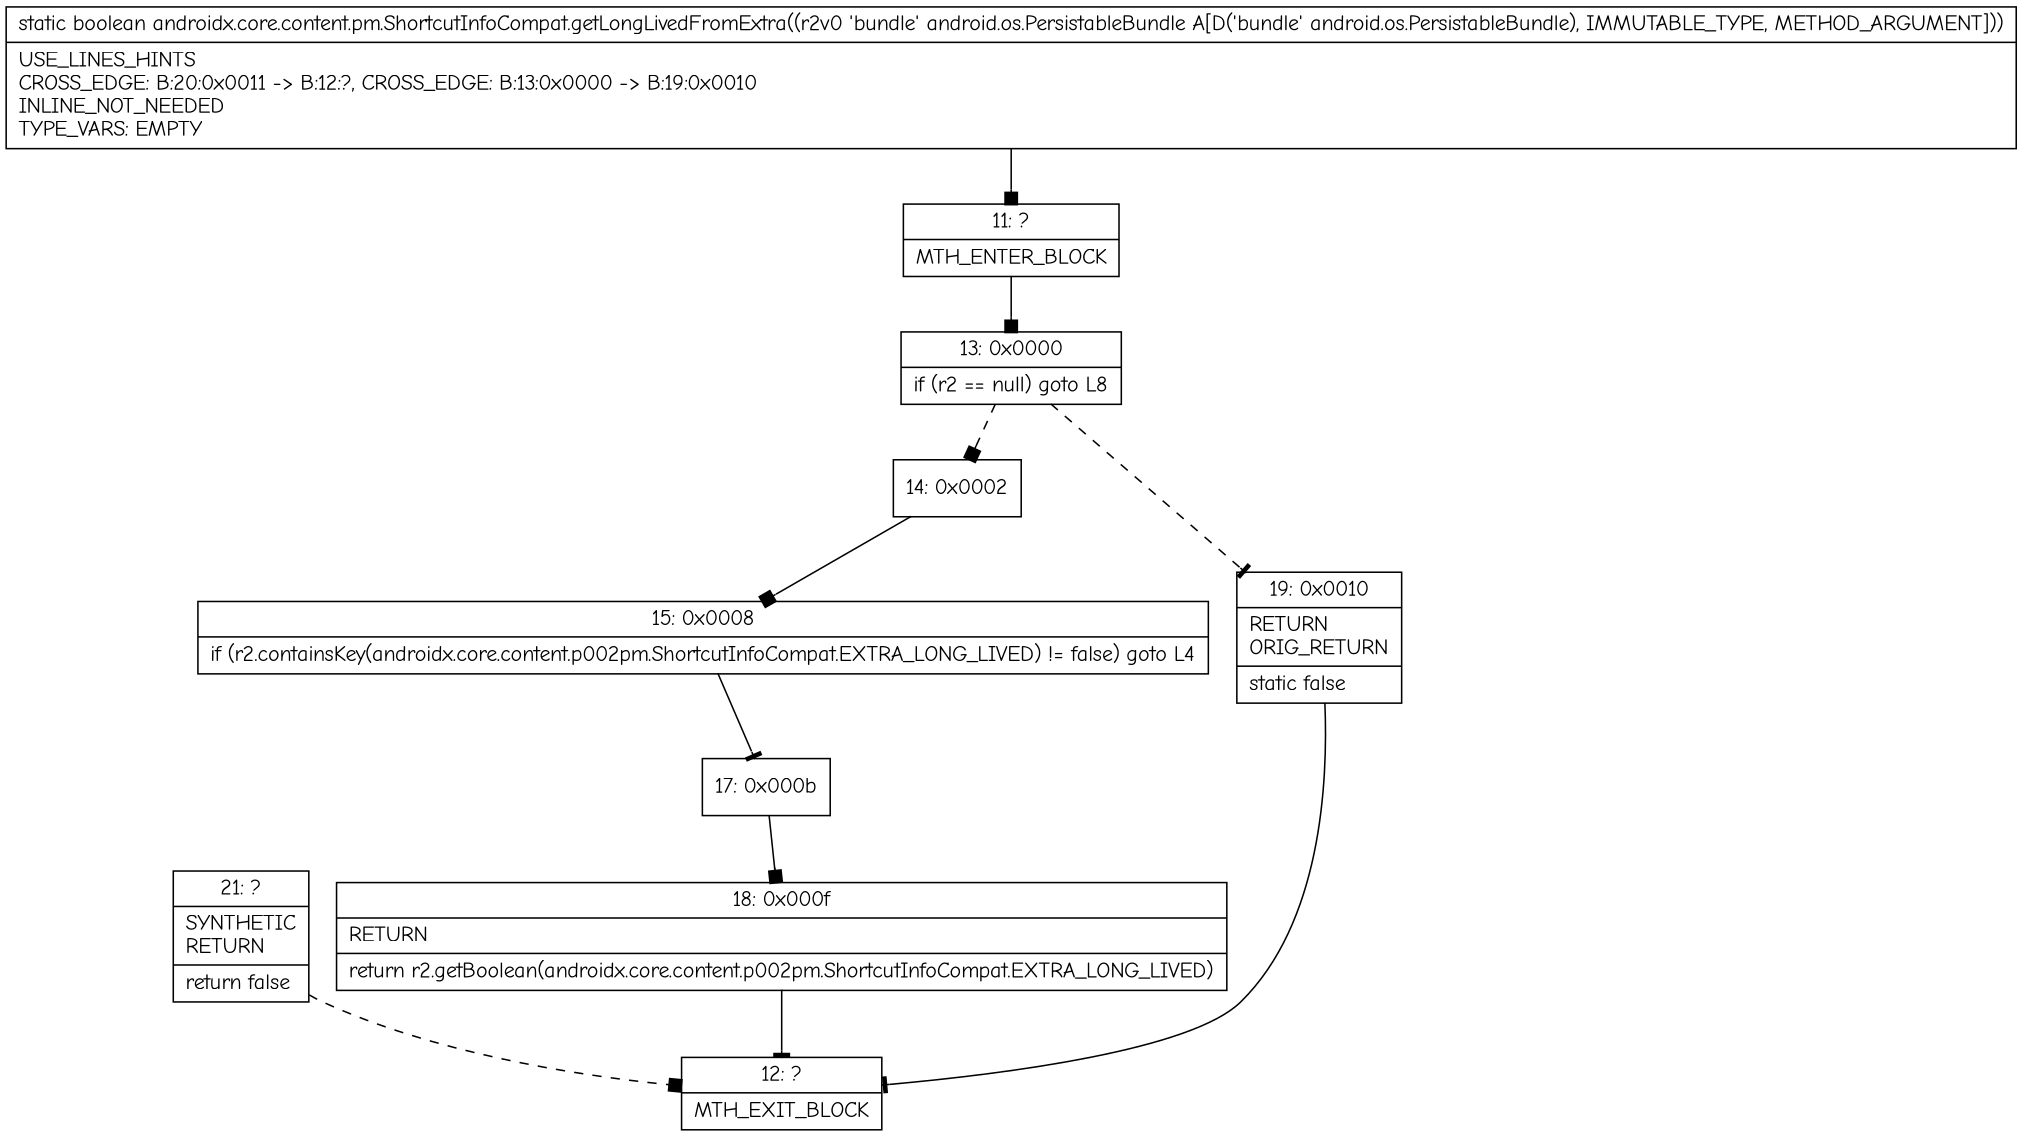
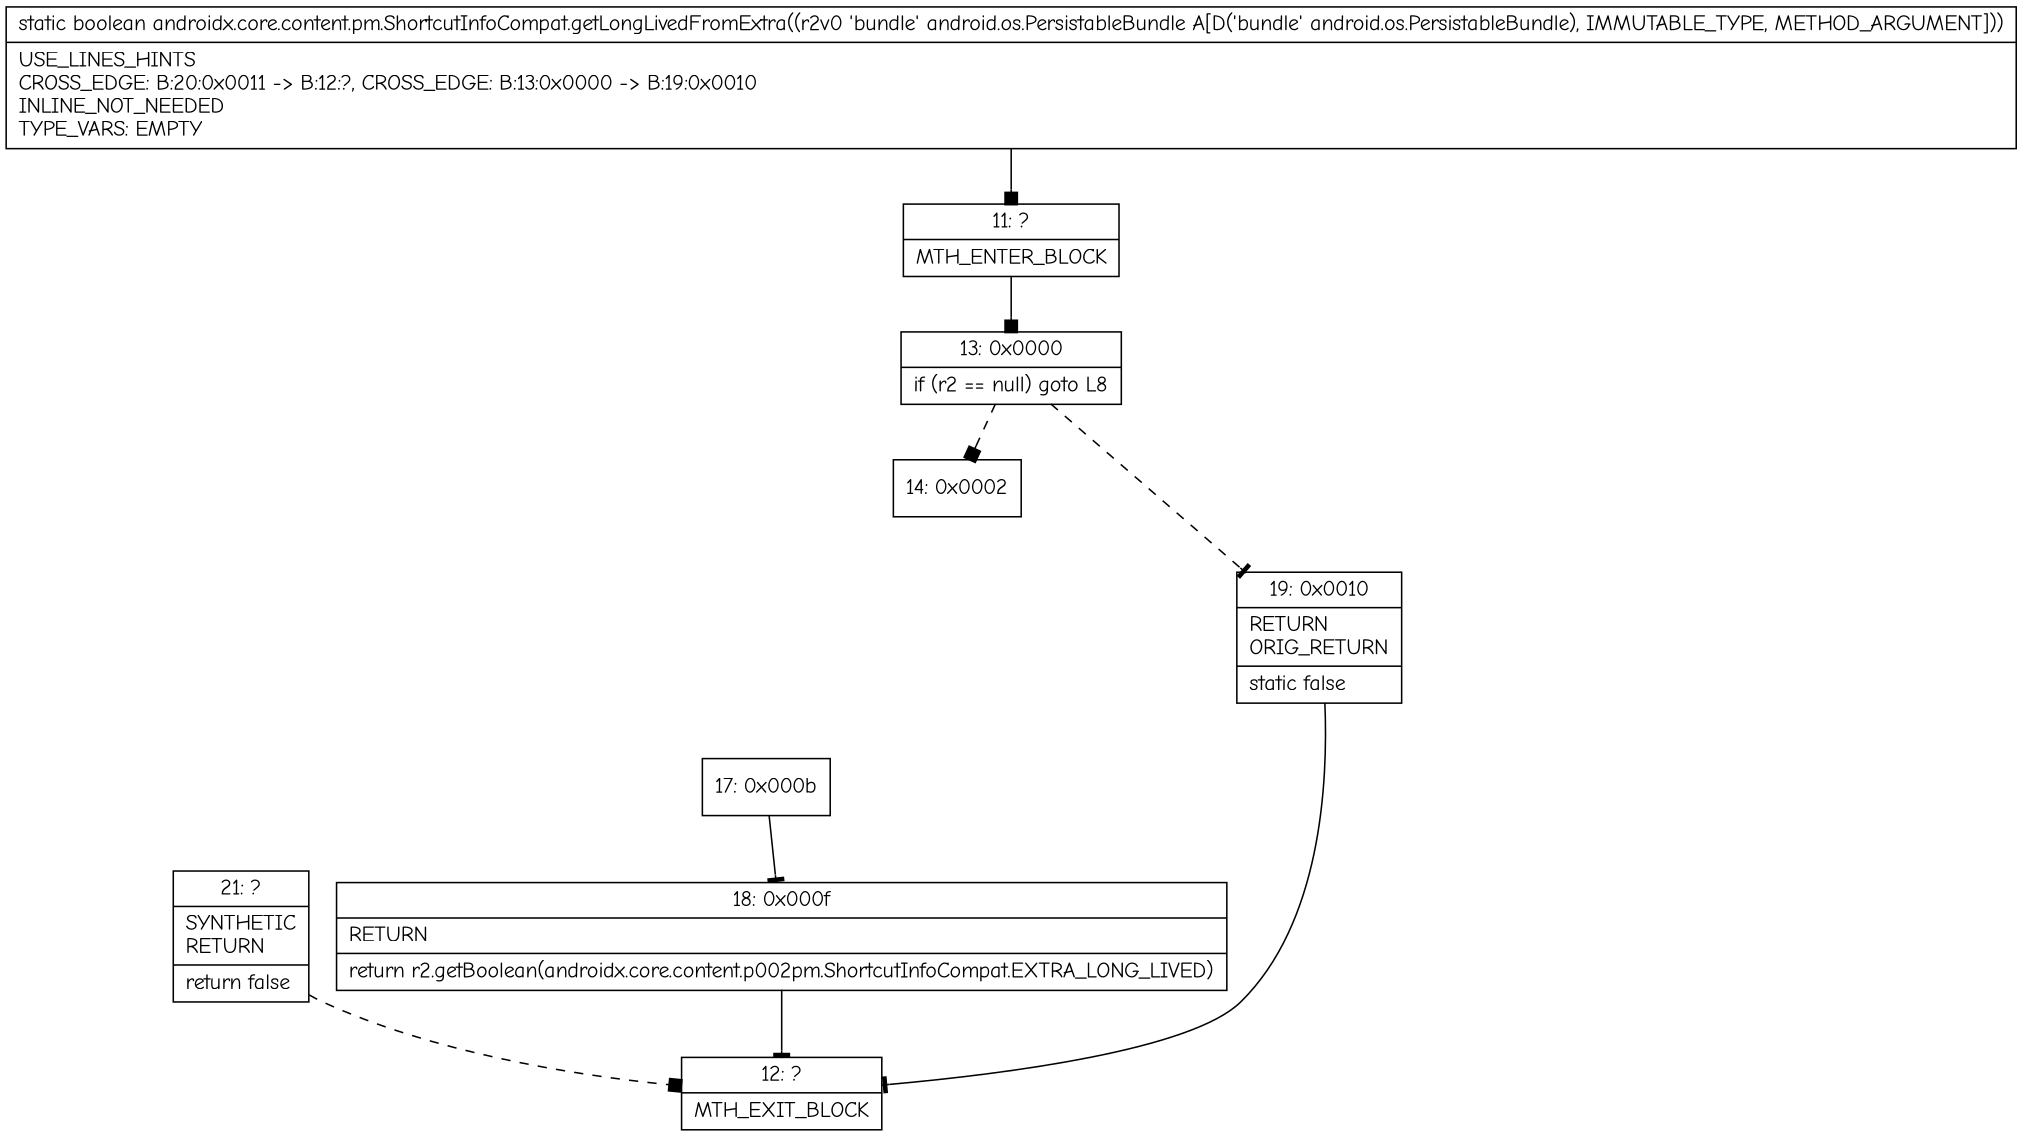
node "15: 0x0008": removed
edge "17: 0x000b" -> "18: 0x000f": arrowhead box -> tee
